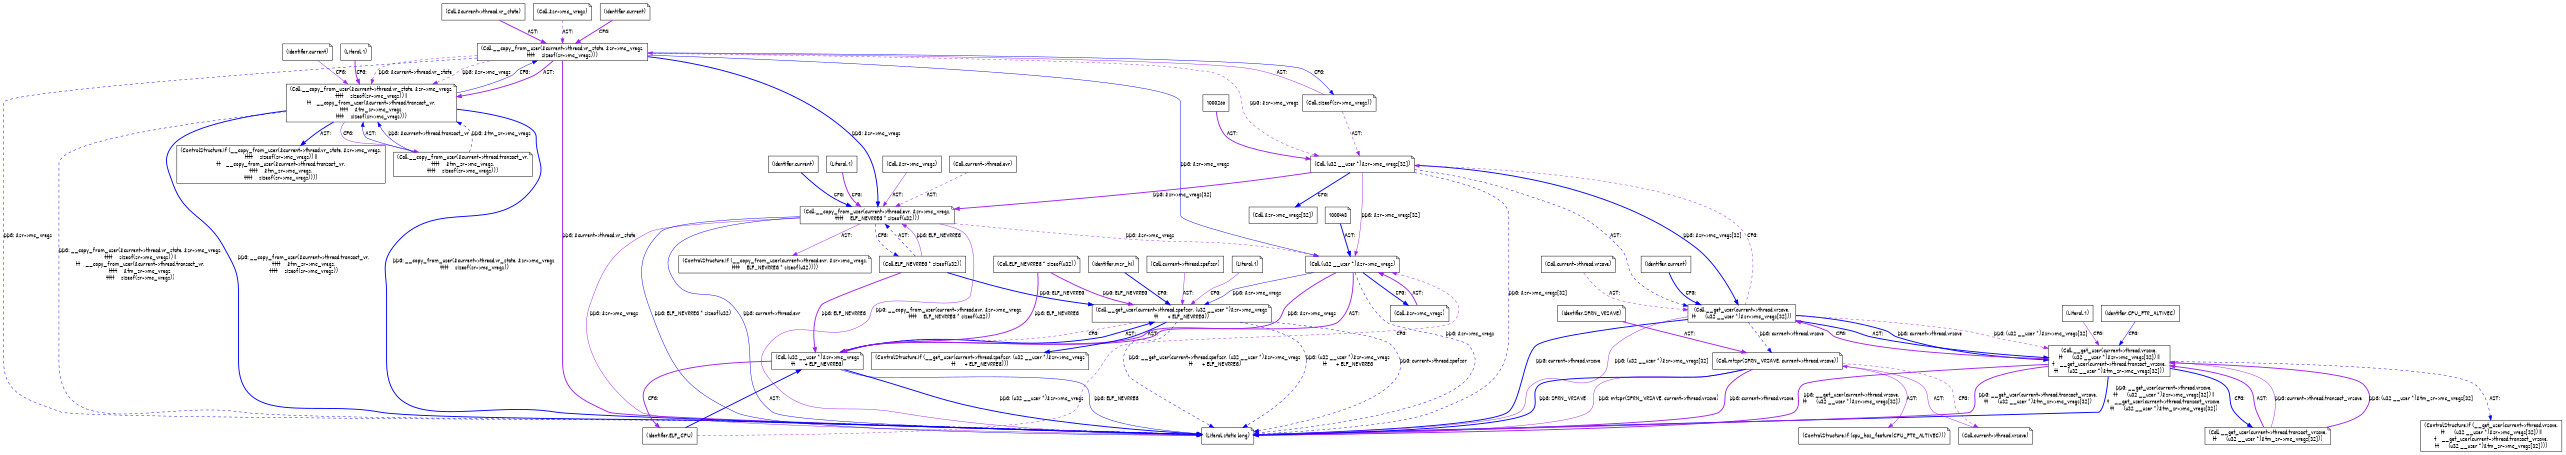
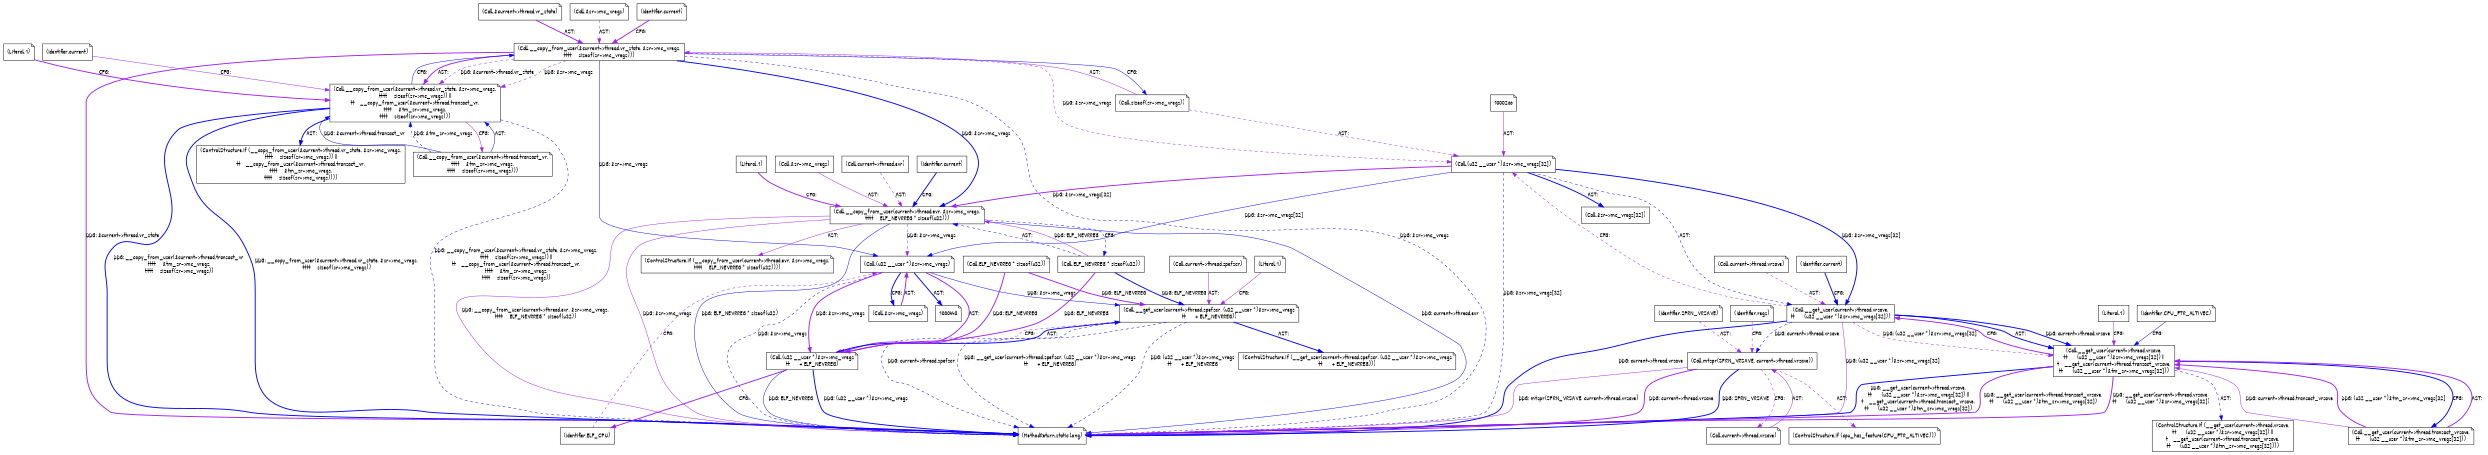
node "(Call,&current->thread.vr_state)": shape box -> note
node "1000266": shape box -> note
edge "1000266" -> "(Call,(u32 __user *)&sr->mc_vregs[32])": style bold -> solid
edge "(Call,(u32 __user *)&sr->mc_vregs[32])" -> "(Call,&sr->mc_vregs[32])": label "CFG: " -> "AST: "
edge "(Call,(u32 __user *)&sr->mc_vregs[32])" -> "(Call,(u32 __user *)&sr->mc_vregs)": color purple -> blue
edge "1000448" -> "(Call,(u32 __user *)&sr->mc_vregs)": reversed
node "(Identifier,msr_hi)": removed
node "(Call,current->thread.spefscr)": shape box -> note
node "(Identifier,regs)": added
node "(Identifier,CPU_FTR_ALTIVEC)": shape box -> note
edge "(Identifier,SPRN_VRSAVE)" -> "(Call,mtspr(SPRN_VRSAVE, current->thread.vrsave))": style bold -> dashed
node "(Call,mtspr(SPRN_VRSAVE, current->thread.vrsave))": shape note -> box
edge "(Call,mtspr(SPRN_VRSAVE, current->thread.vrsave))" -> "(ControlStructure,if (cpu_has_feature(CPU_FTR_ALTIVEC)))": style solid -> dashed
edge "(Identifier,ELF_CPU)" -> "(Call,(u32 __user *)&sr->mc_vregs tt       + ELF_NEVRREG)": removed, label "AST:"
node "(Literal,static long)": label "(Literal,static long)" -> "(MethodReturn,static long)"
